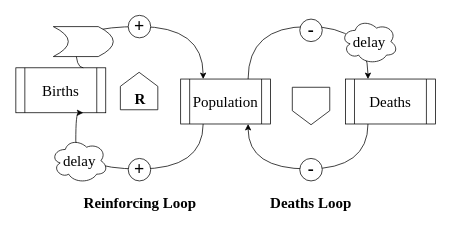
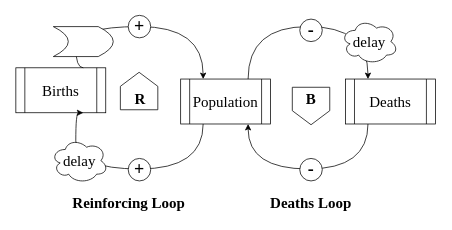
node "B": added
node "Reinforcing Loop": moved (140, 203) -> (128, 203)
